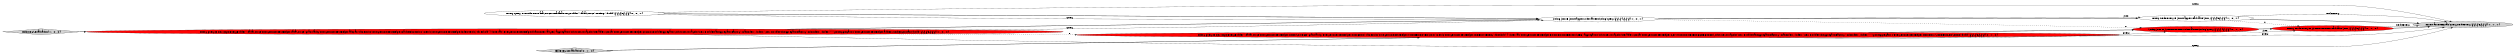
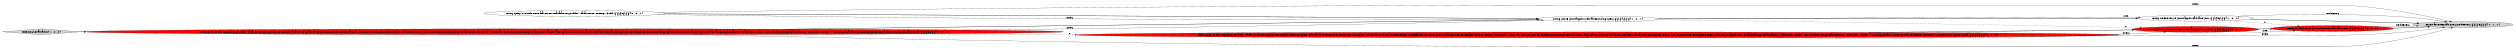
node "testQuerySerialization['0', '1', '0']": removed
